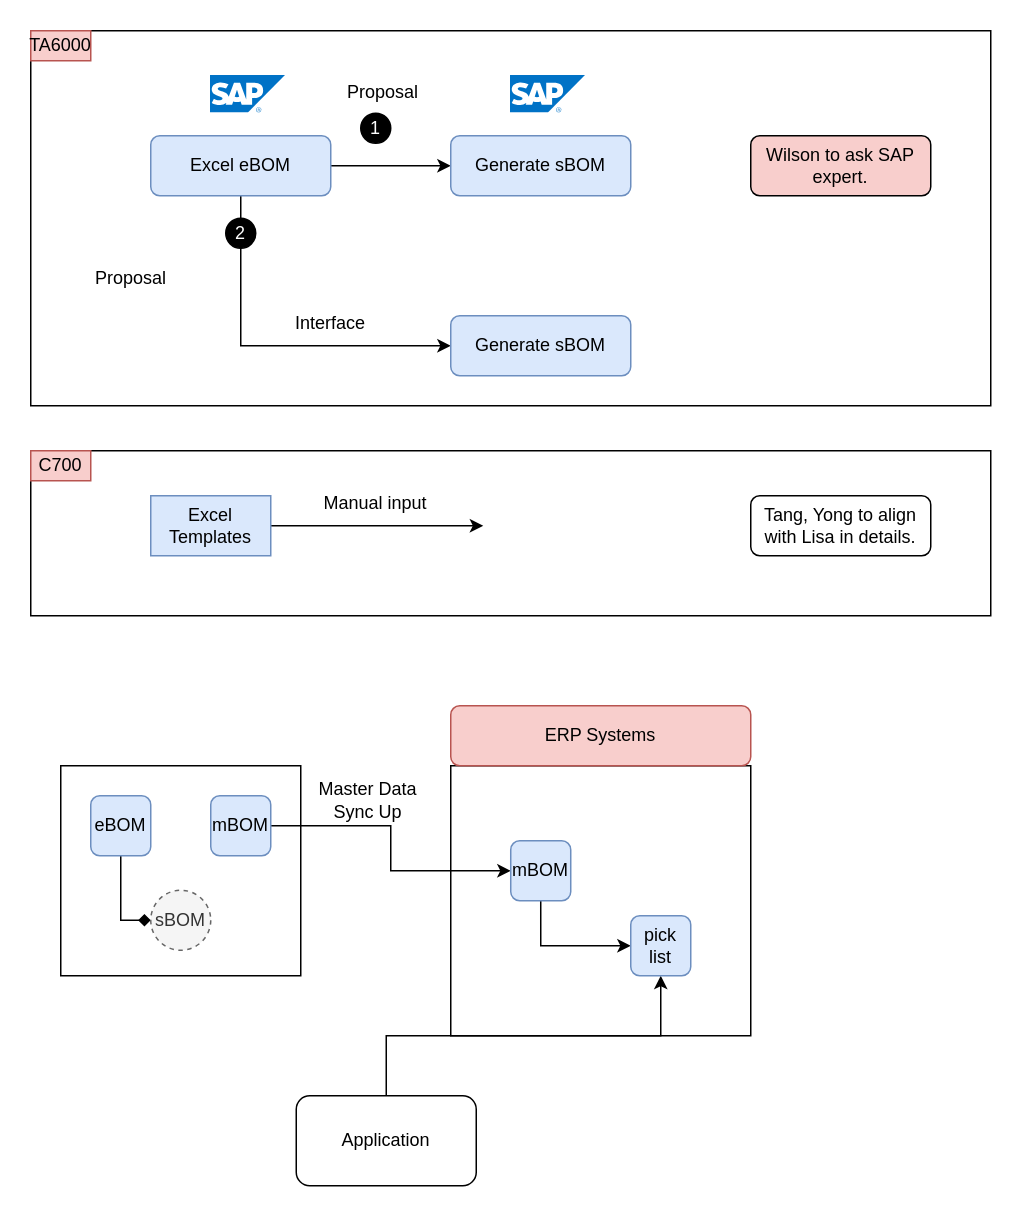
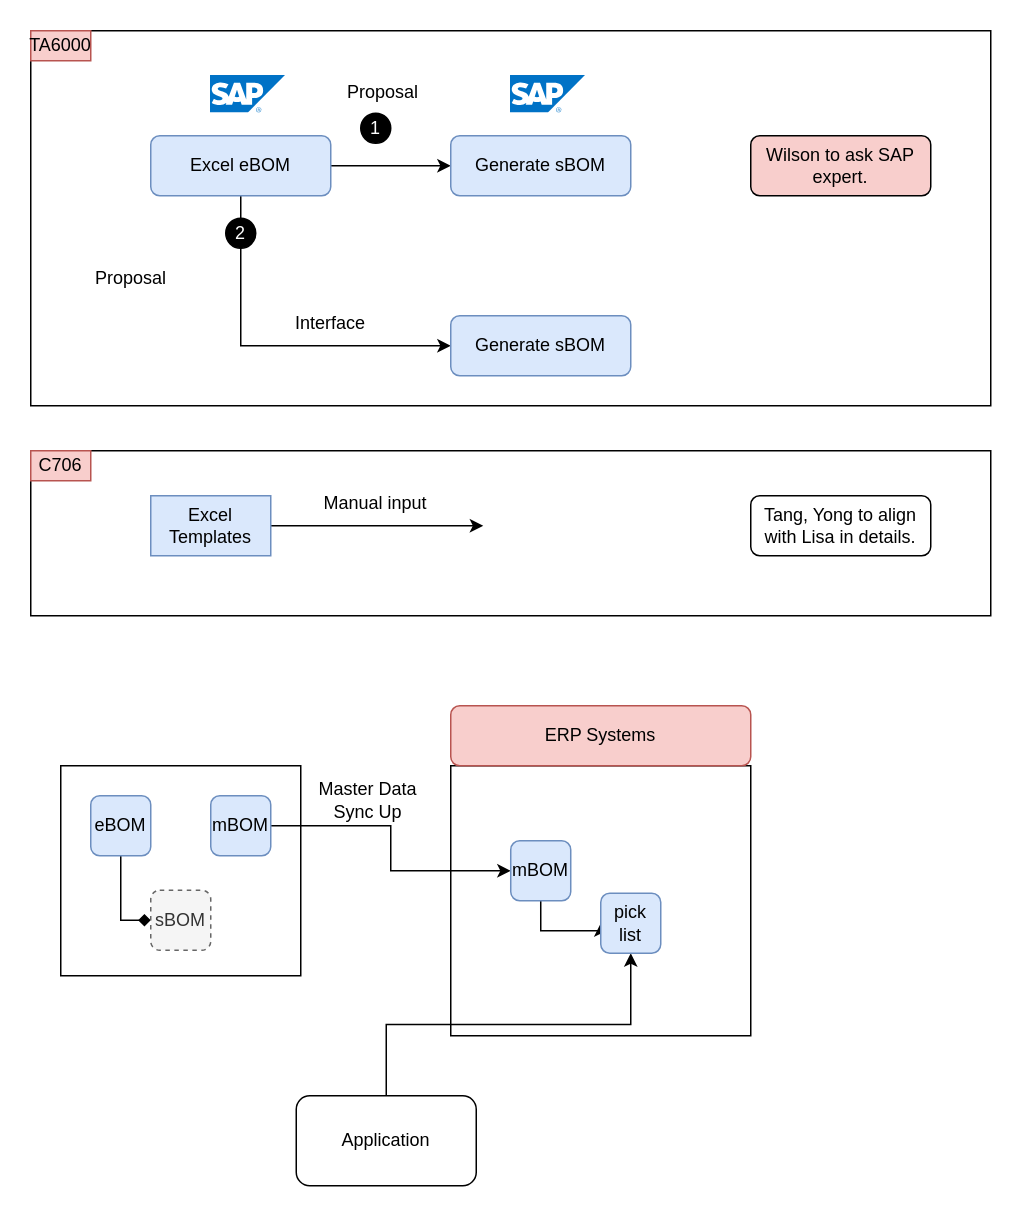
node "C700": label "C700" -> "C706"
node "sBOM": shape ellipse -> rounded rectangle
node "pick list": moved (661, 946) -> (631, 923)
